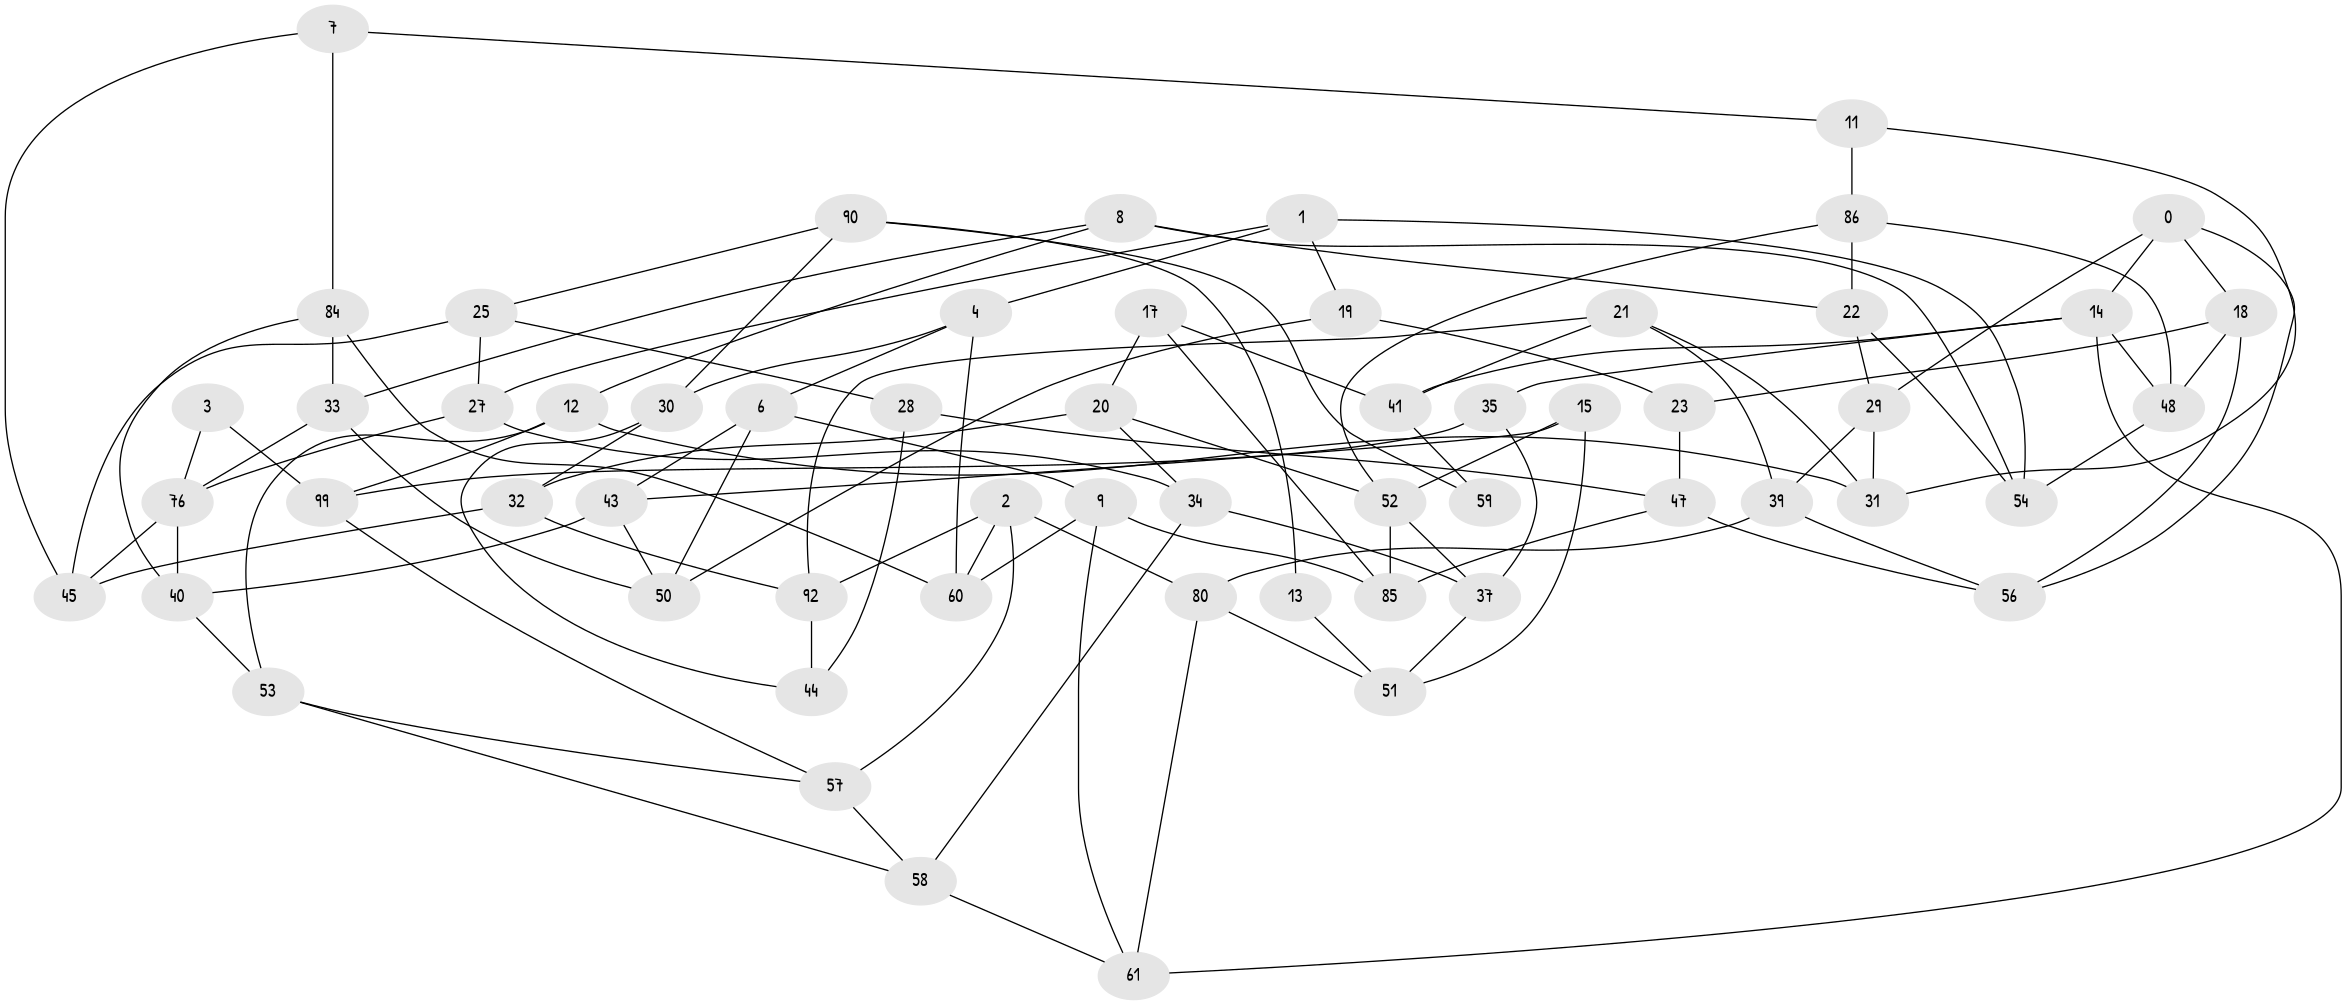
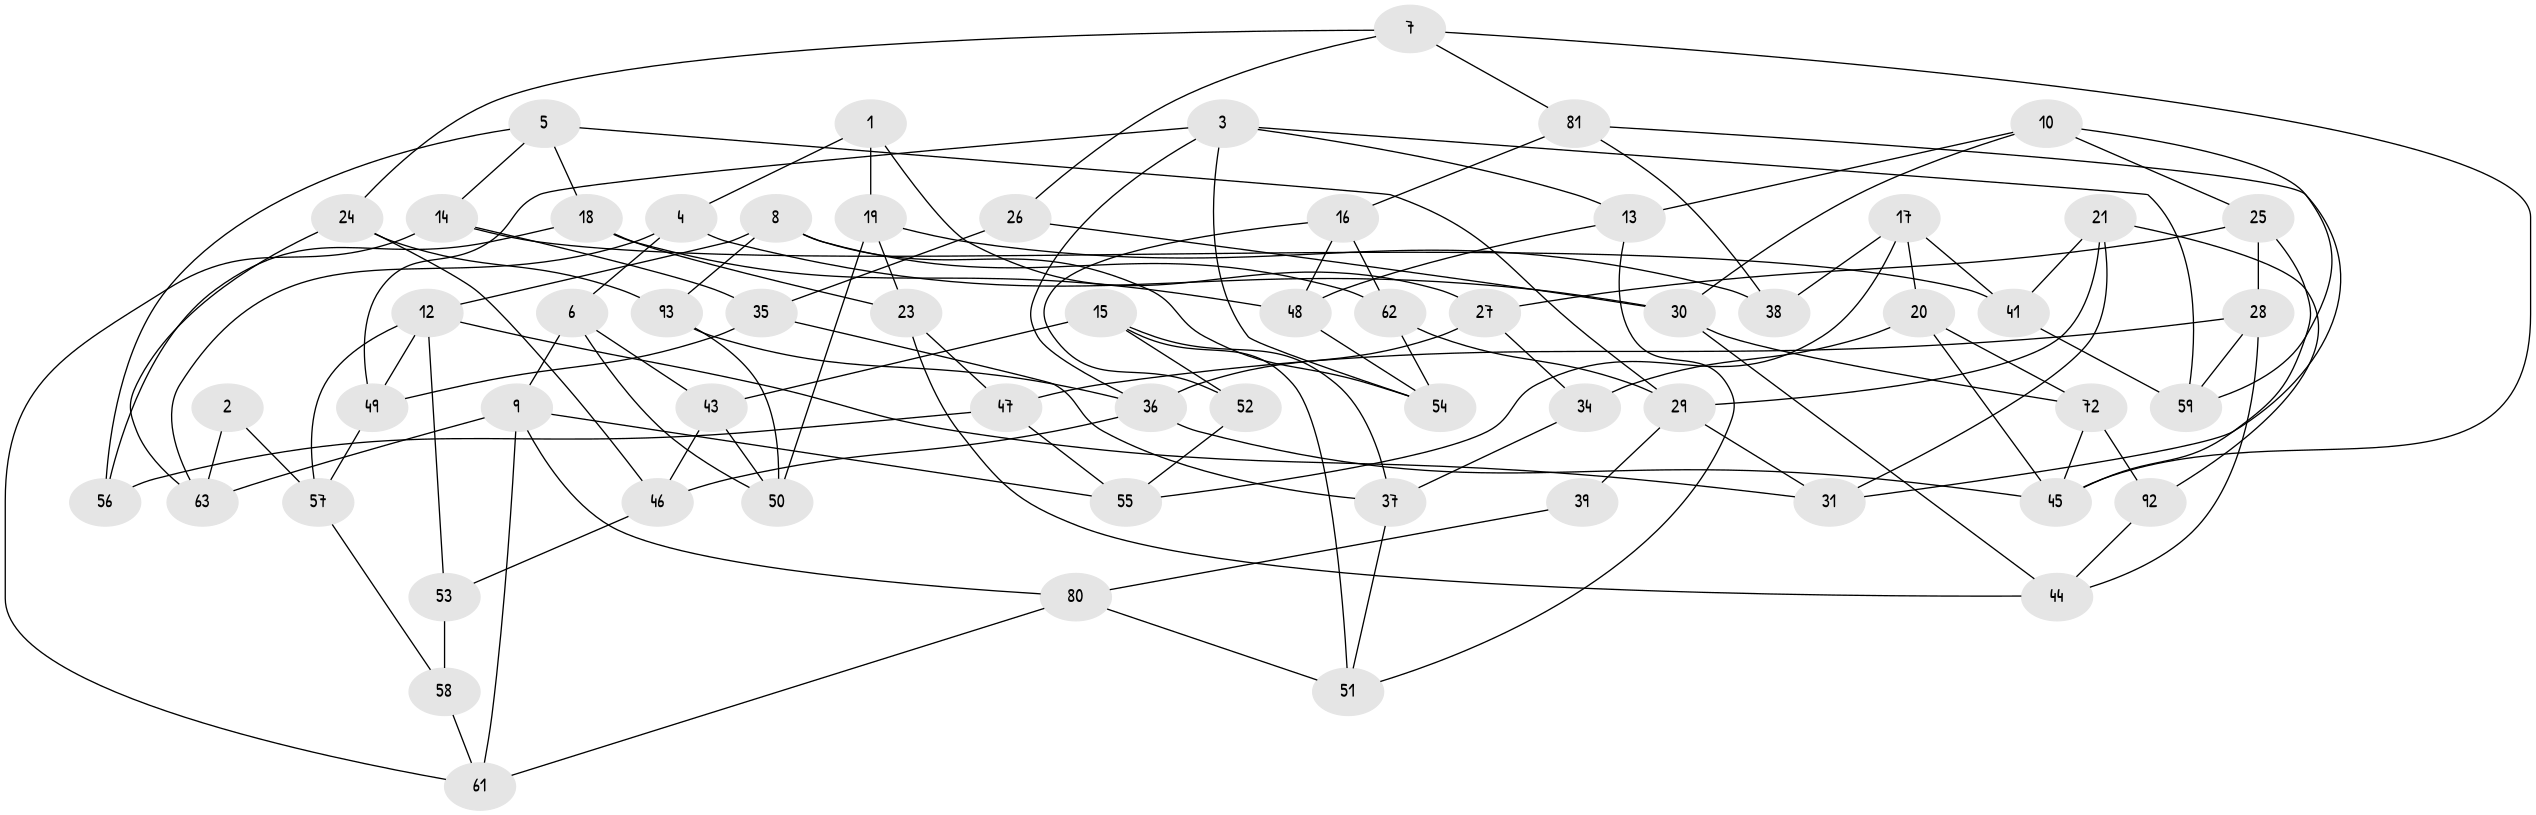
node "11": label "11" -> "81"
edge "3" -- "13": added
edge "3" -- "59": added
node "90": label "90" -> "10"
node "26": added
node "86": label "86" -> "16"
node "0": label "0" -> "5"
edge "1" -- "54": now "3" -- "54"
node "84": label "84" -> "24"
node "38": added
node "22": label "22" -> "62"
edge "14" -- "48": now "13" -- "48"
edge "28" -- "59": added
edge "21" -- "39": now "21" -- "29"
node "33": label "33" -> "93"
edge "20" -- "52": now "20" -- "45"
node "76": label "76" -> "36"
node "99": label "99" -> "49"
node "32": label "32" -> "72"
edge "2" -- "92": removed
edge "2" -- "80": now "9" -- "80"
edge "39" -- "56": removed
edge "52" -- "37": now "15" -- "37"
edge "23" -- "44": added
node "40": label "40" -> "46"
node "60": label "60" -> "63"
node "85": label "85" -> "55"
edge "34" -- "58": removed
edge "53" -- "57": now "12" -- "57"
